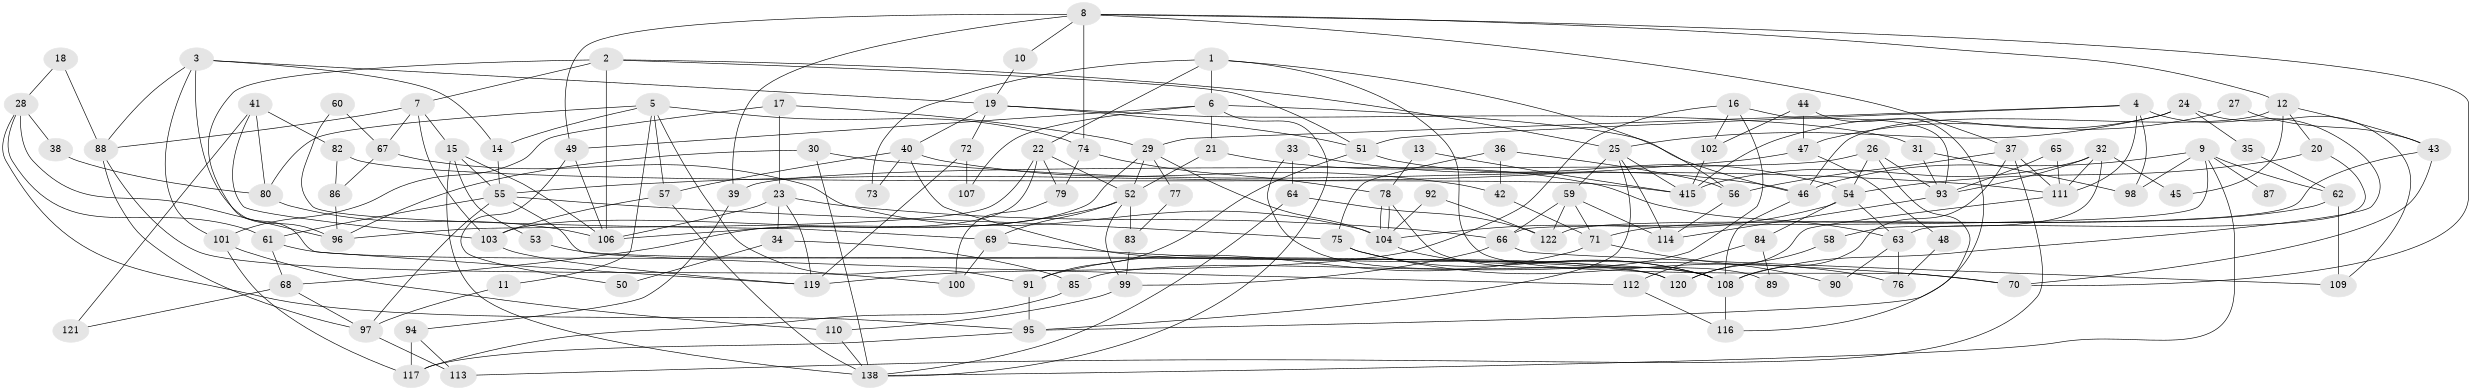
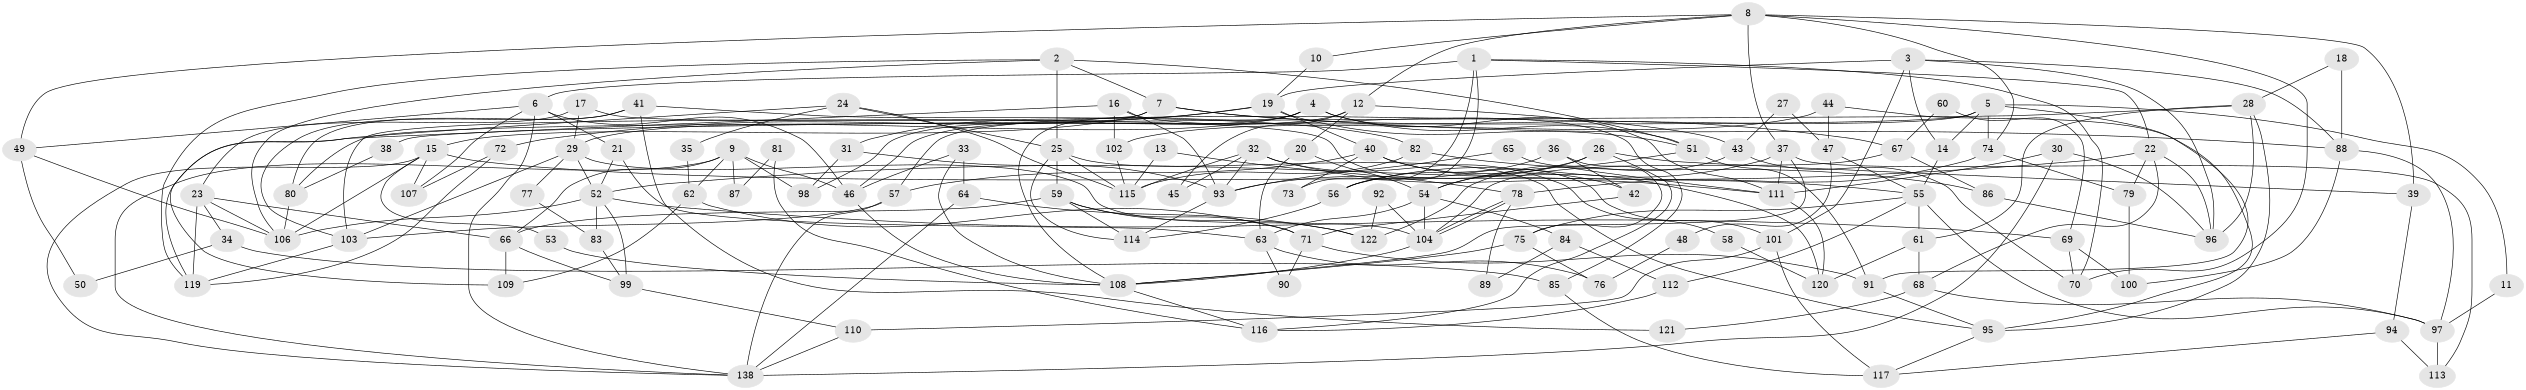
node "81": added
edge "15" -- "107": added
node "415": label "415" -> "115"
